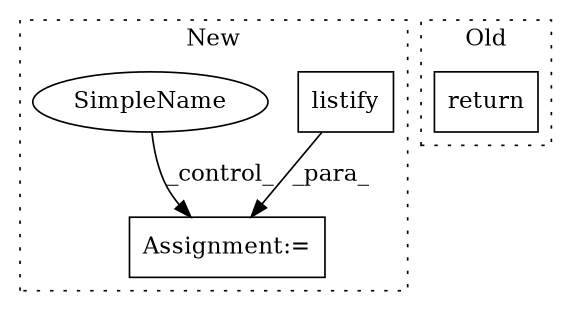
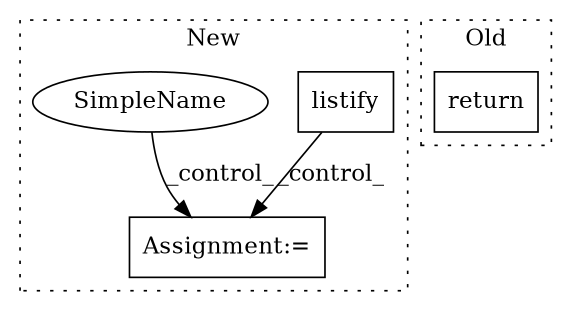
edge "listify" -> "Assignment:=": label "_para_" -> "_control_"
